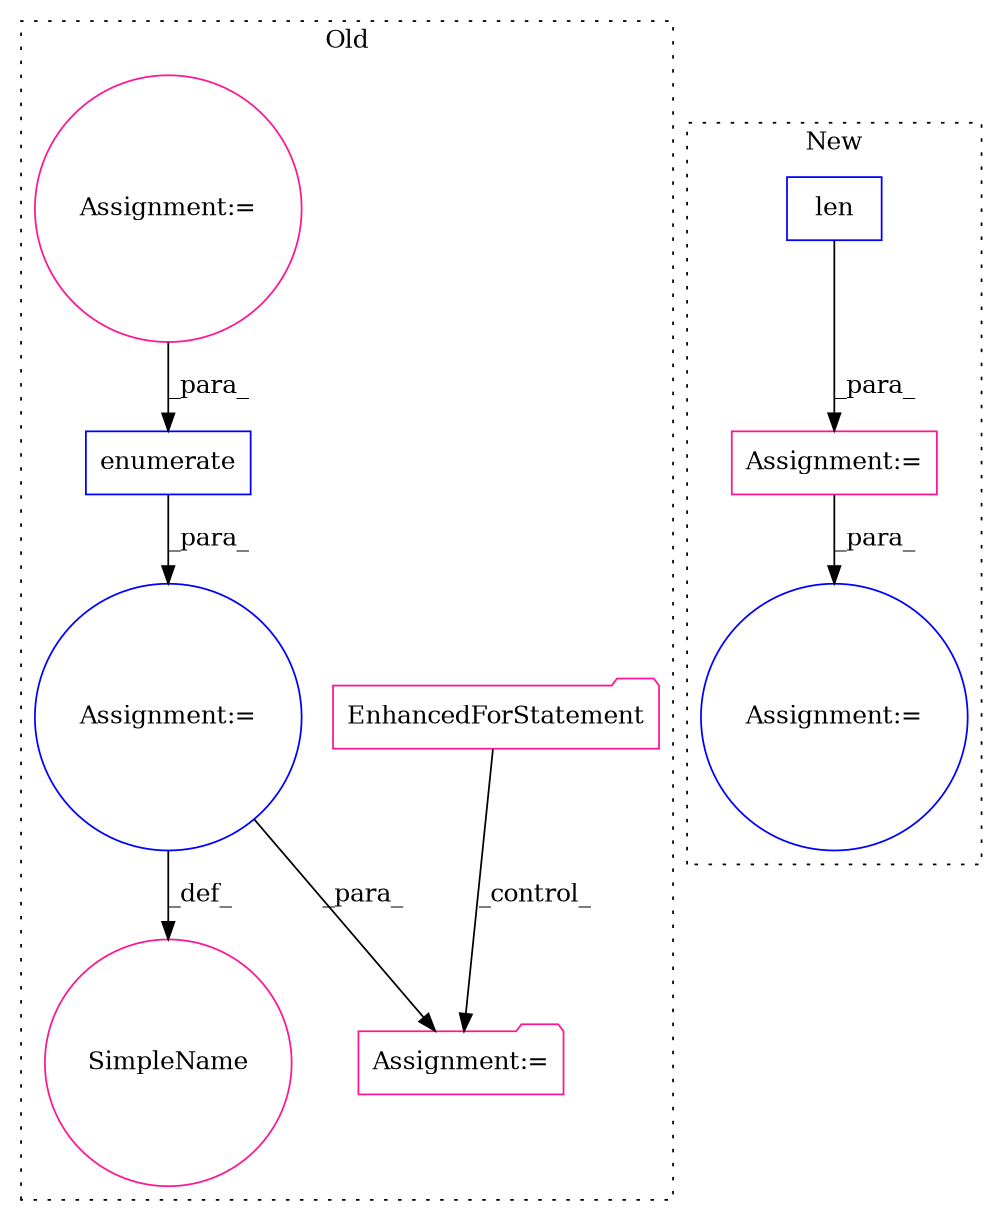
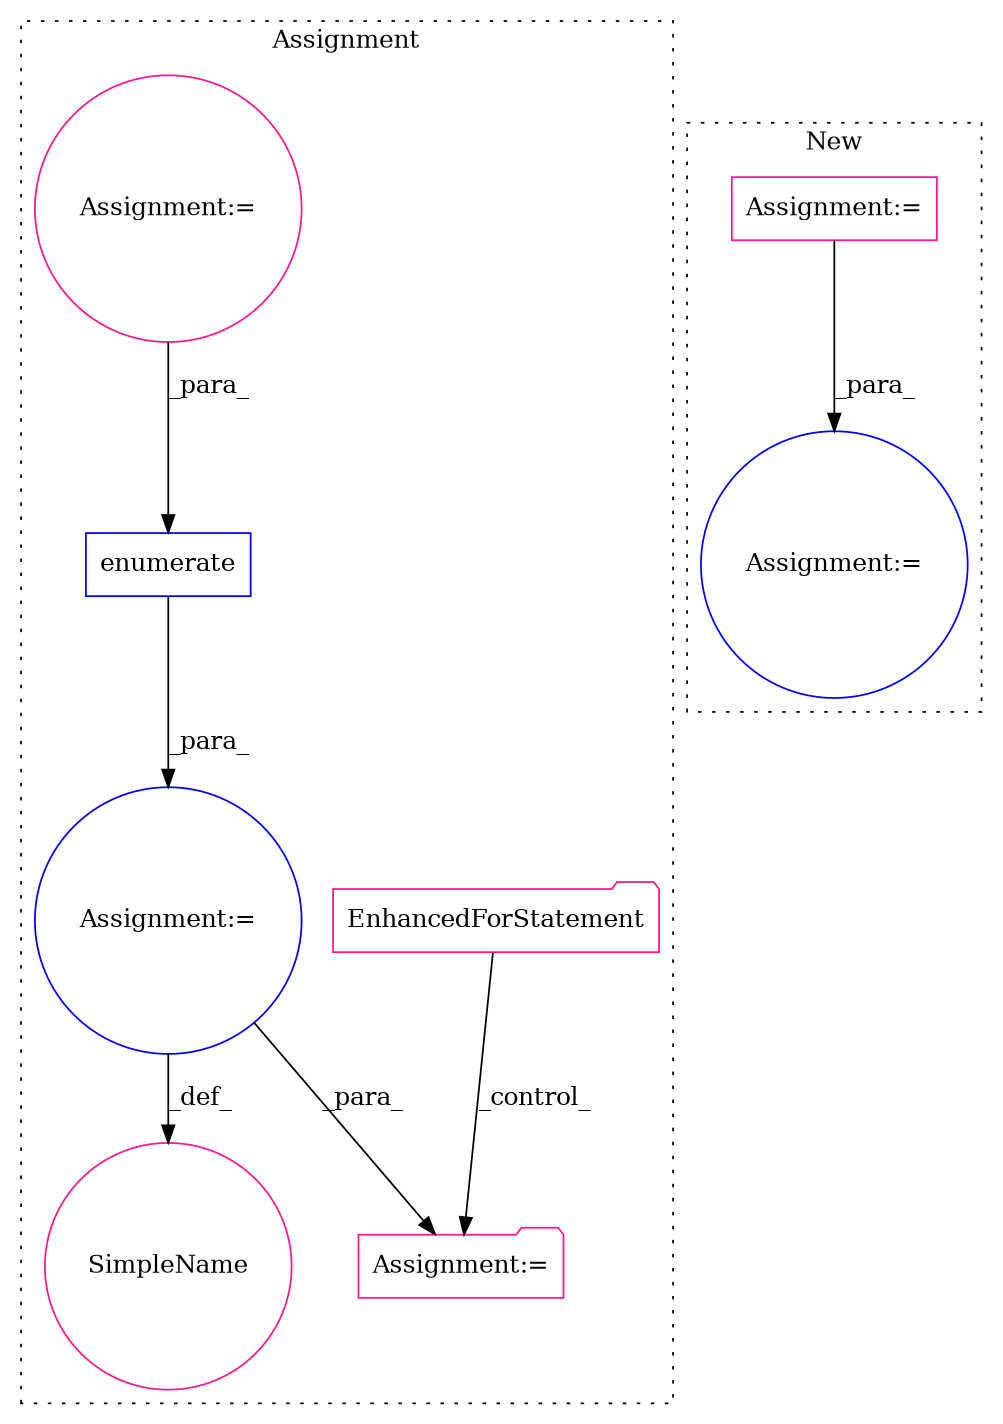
cluster "Old": label "Old" -> "Assignment"
node "len": removed
